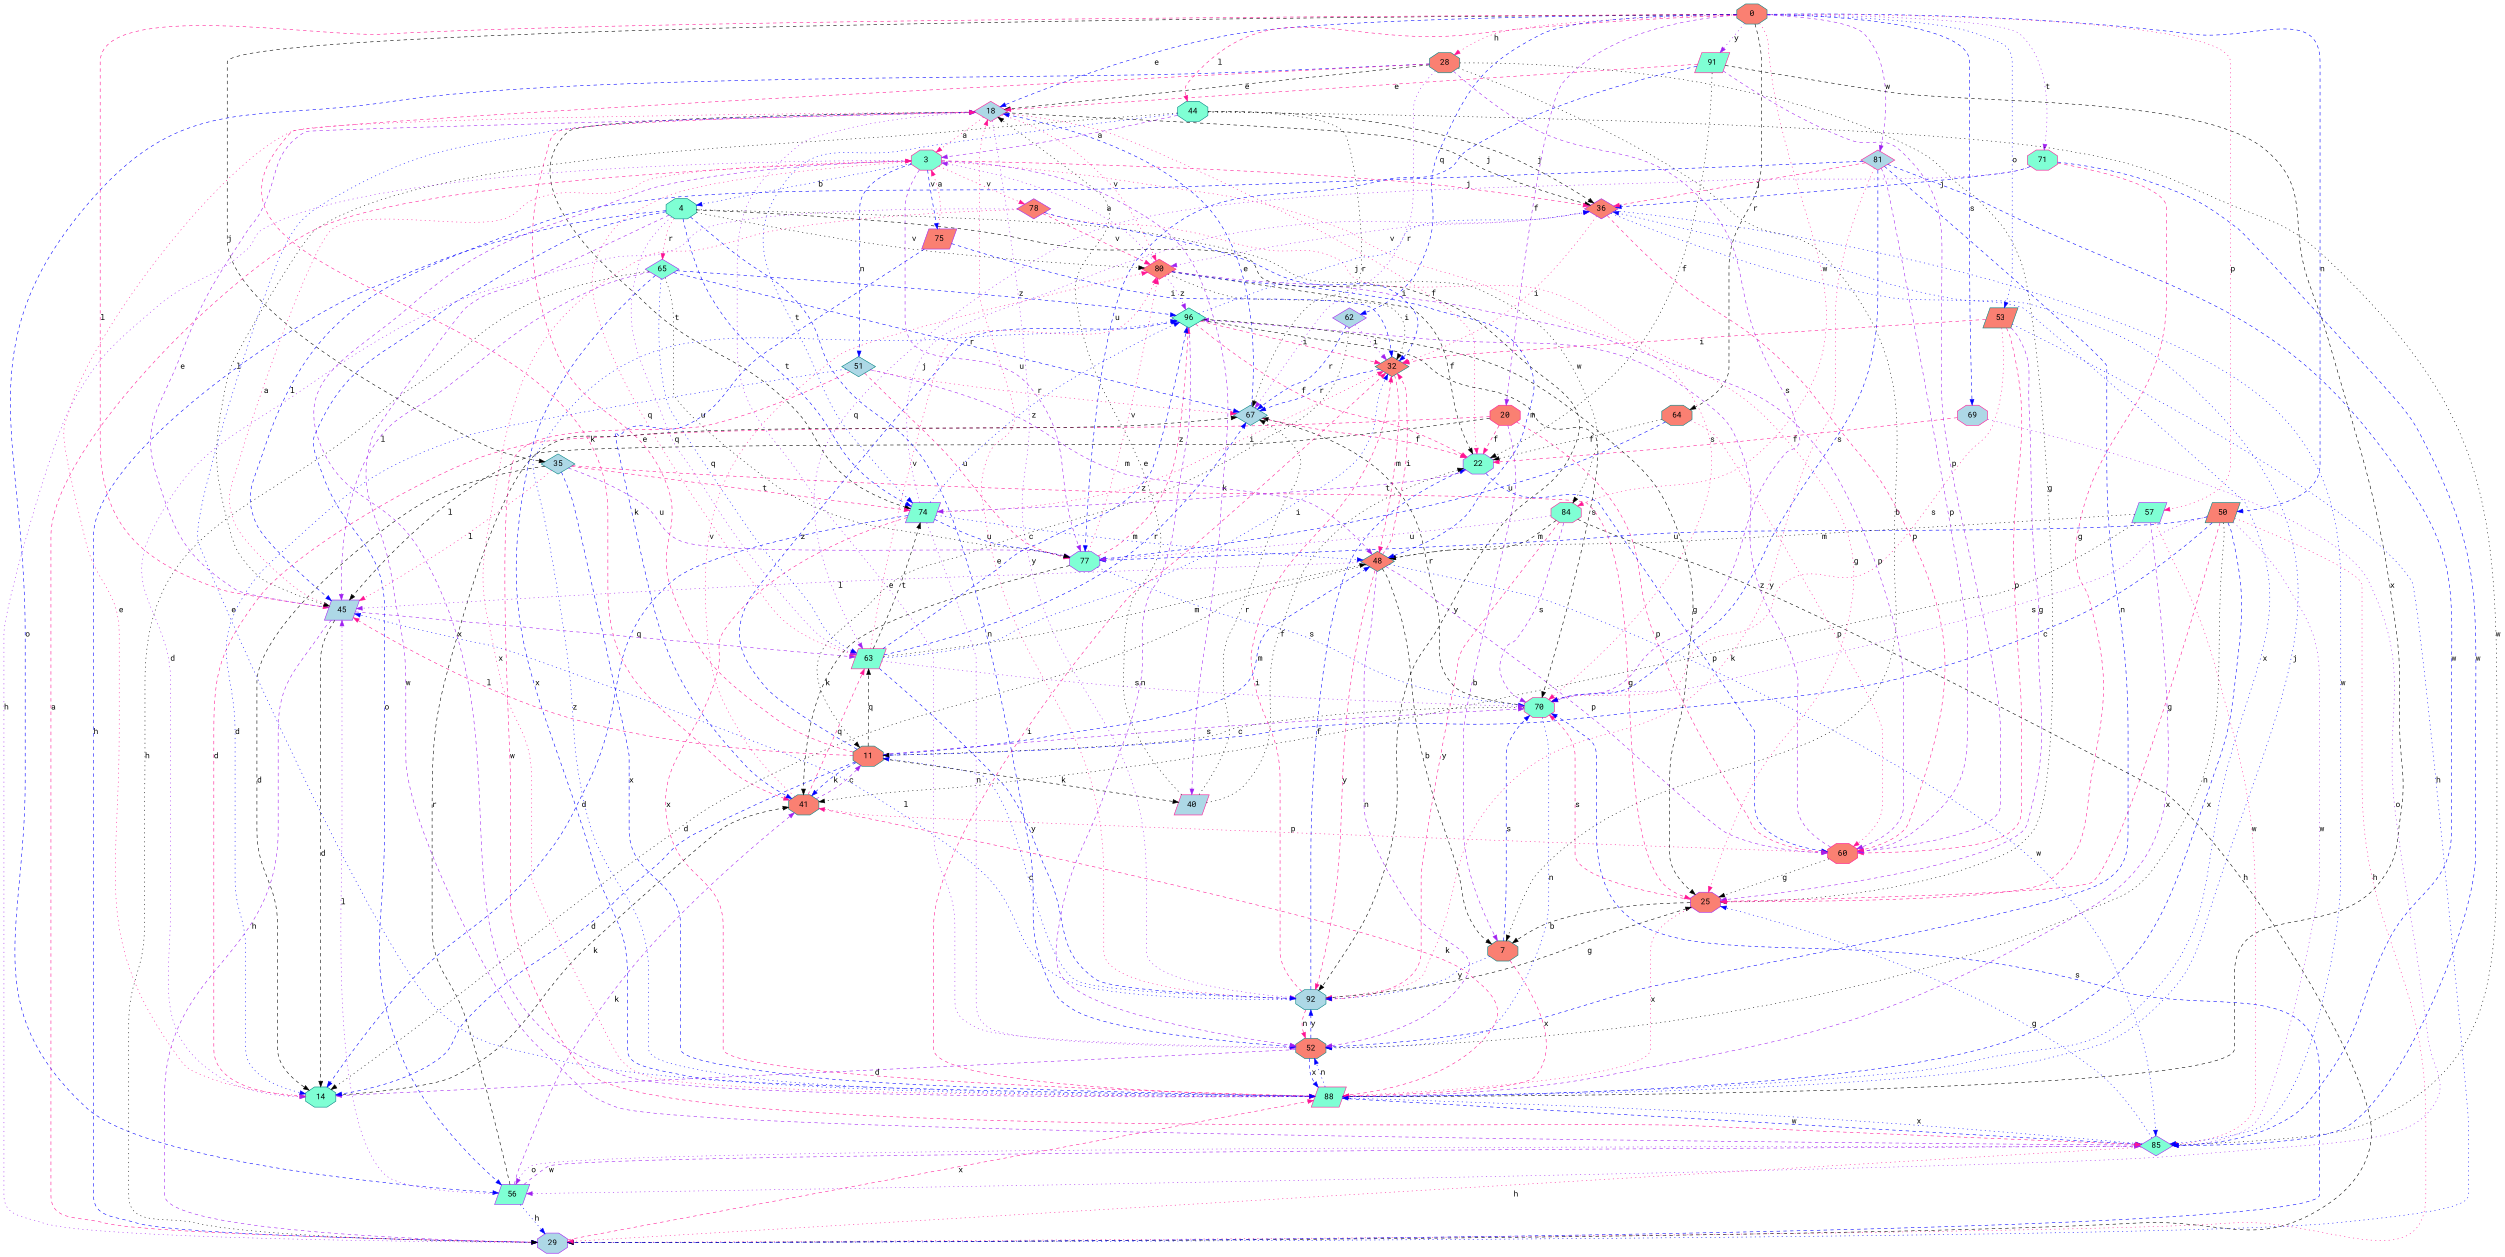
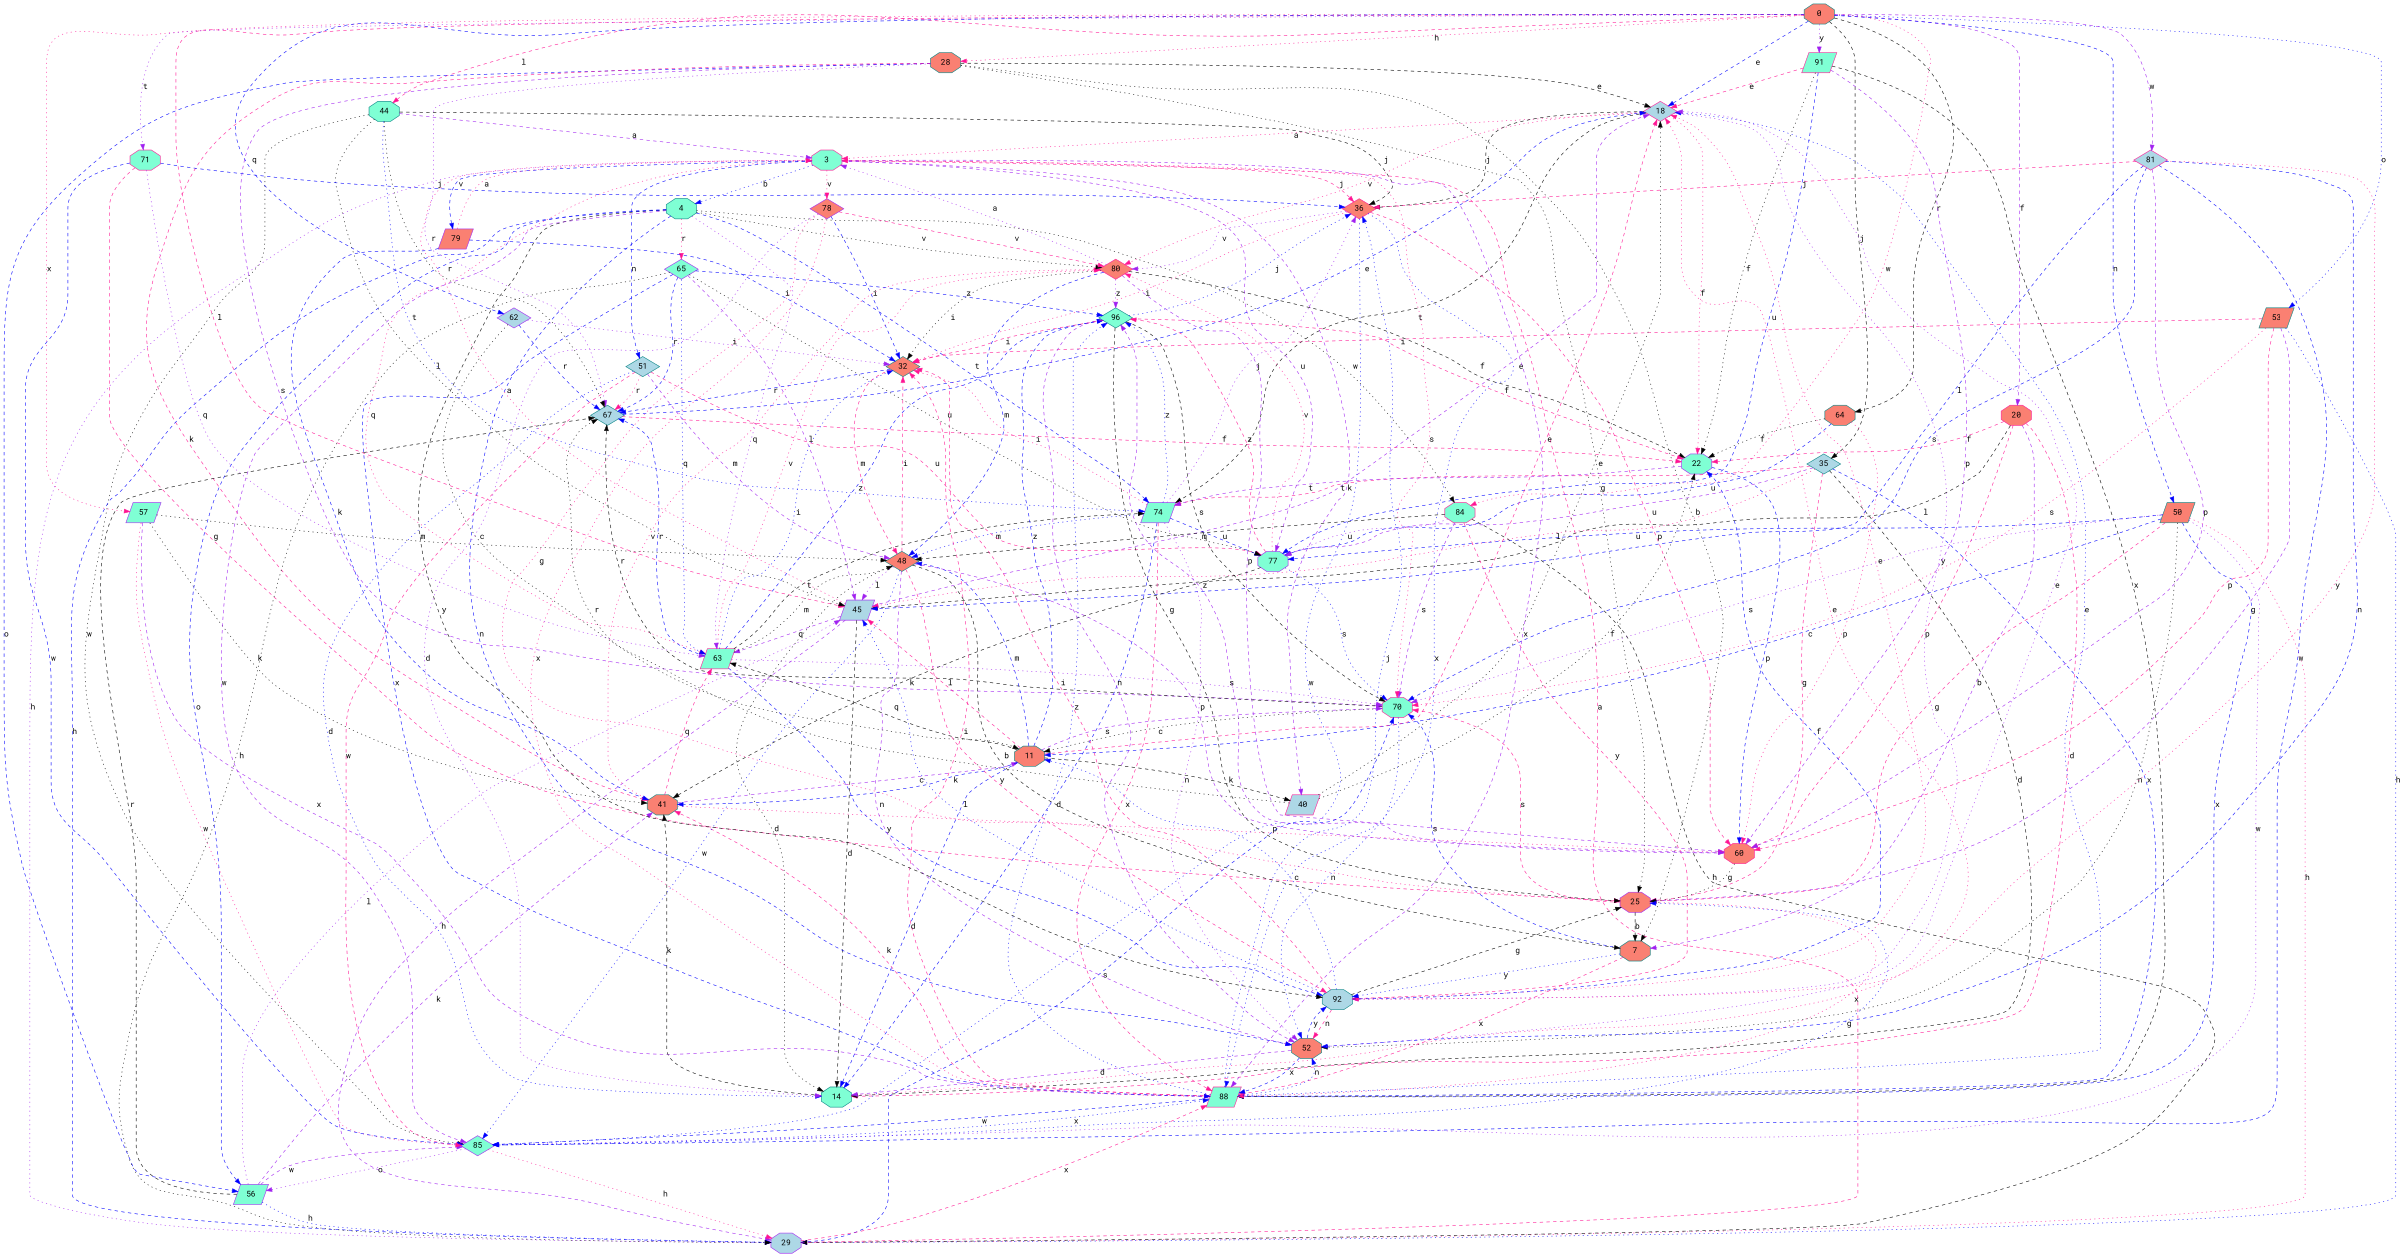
node "36": color purple -> deeppink
node "75": label "75" -> "79"
edge "0" -> "57": label "p" -> "x"
node "69": removed
